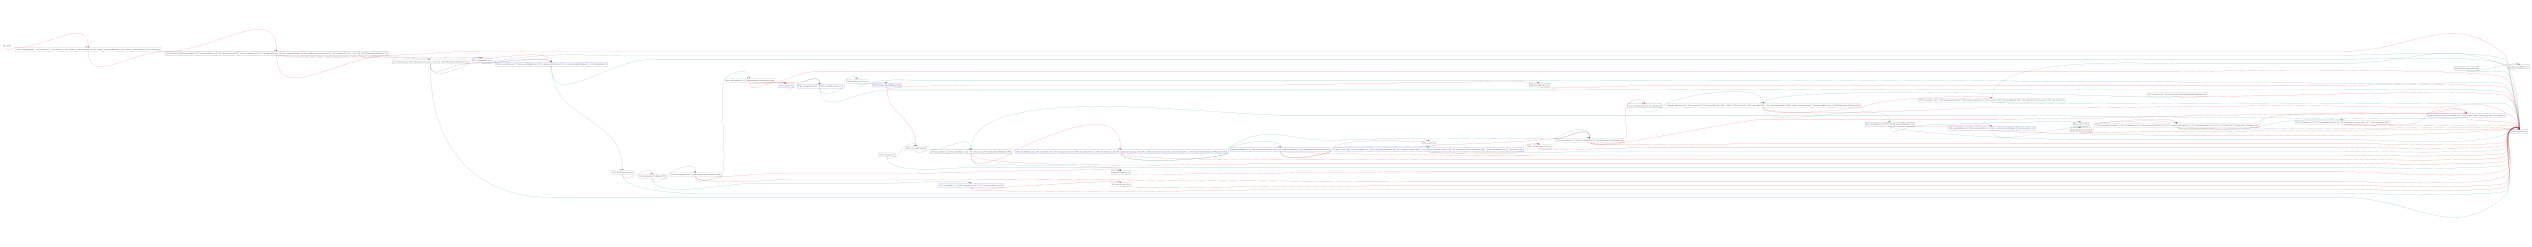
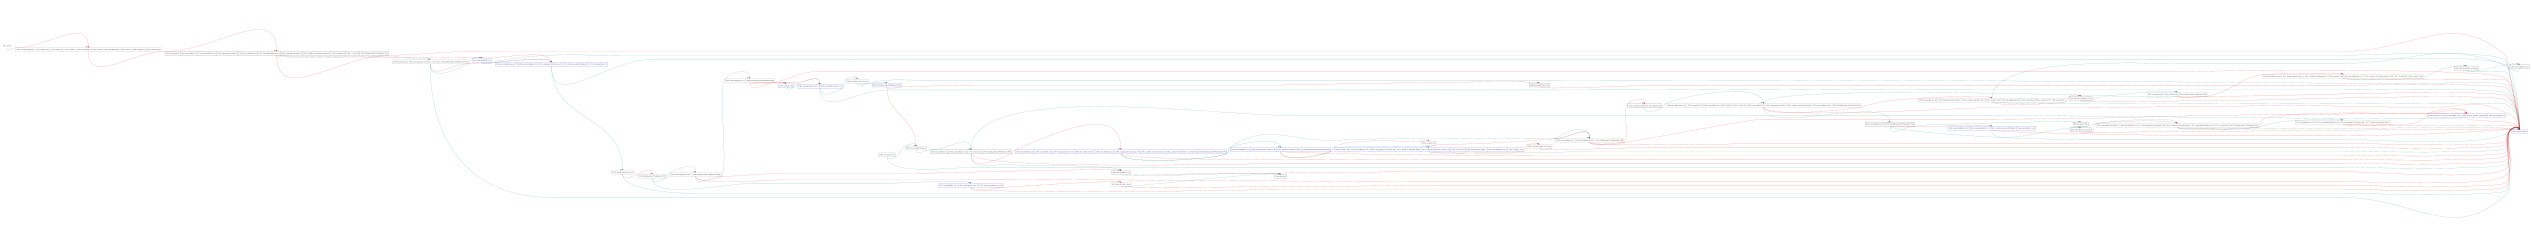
node "23550: read-variable['cur',v42,-]": added
node "23546: call-0:0[v34,'indexOf',v35,v31]": added
node "23584: return[v1]": added
